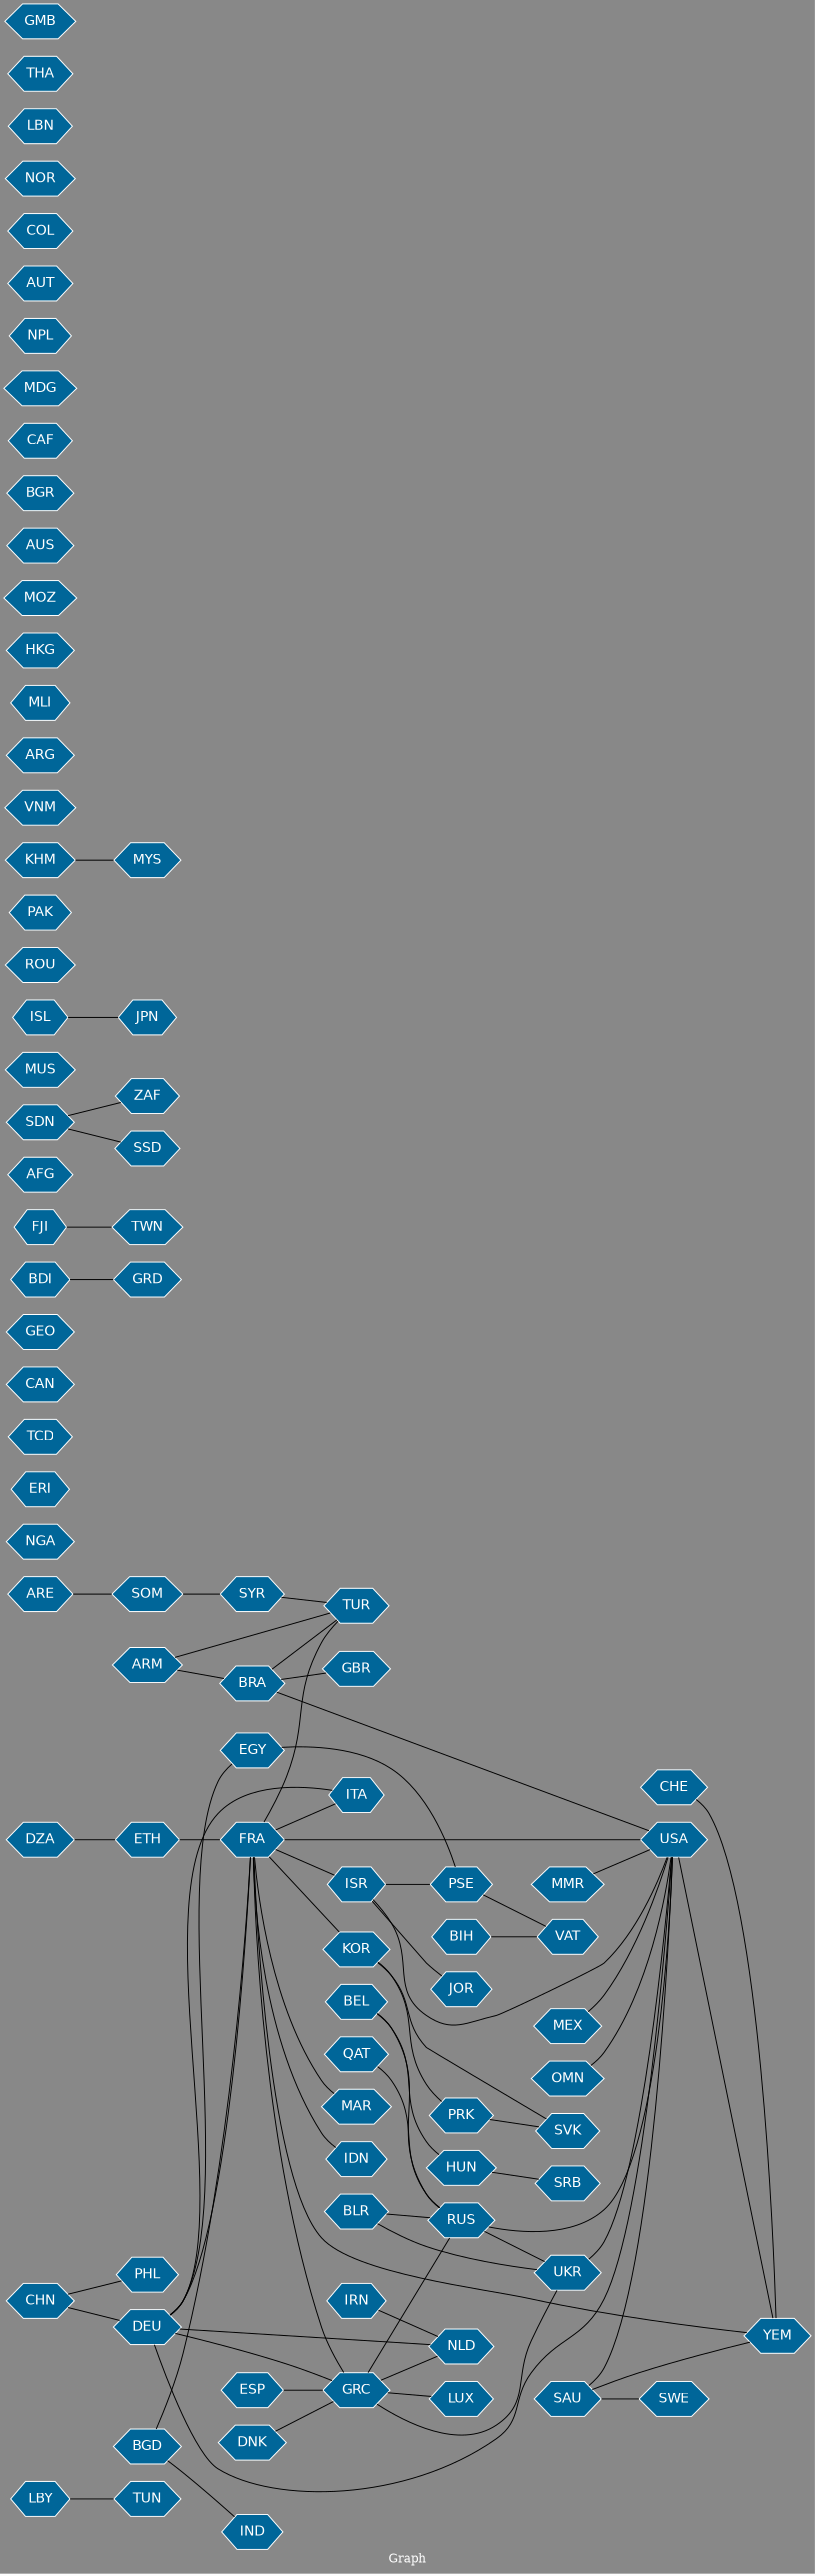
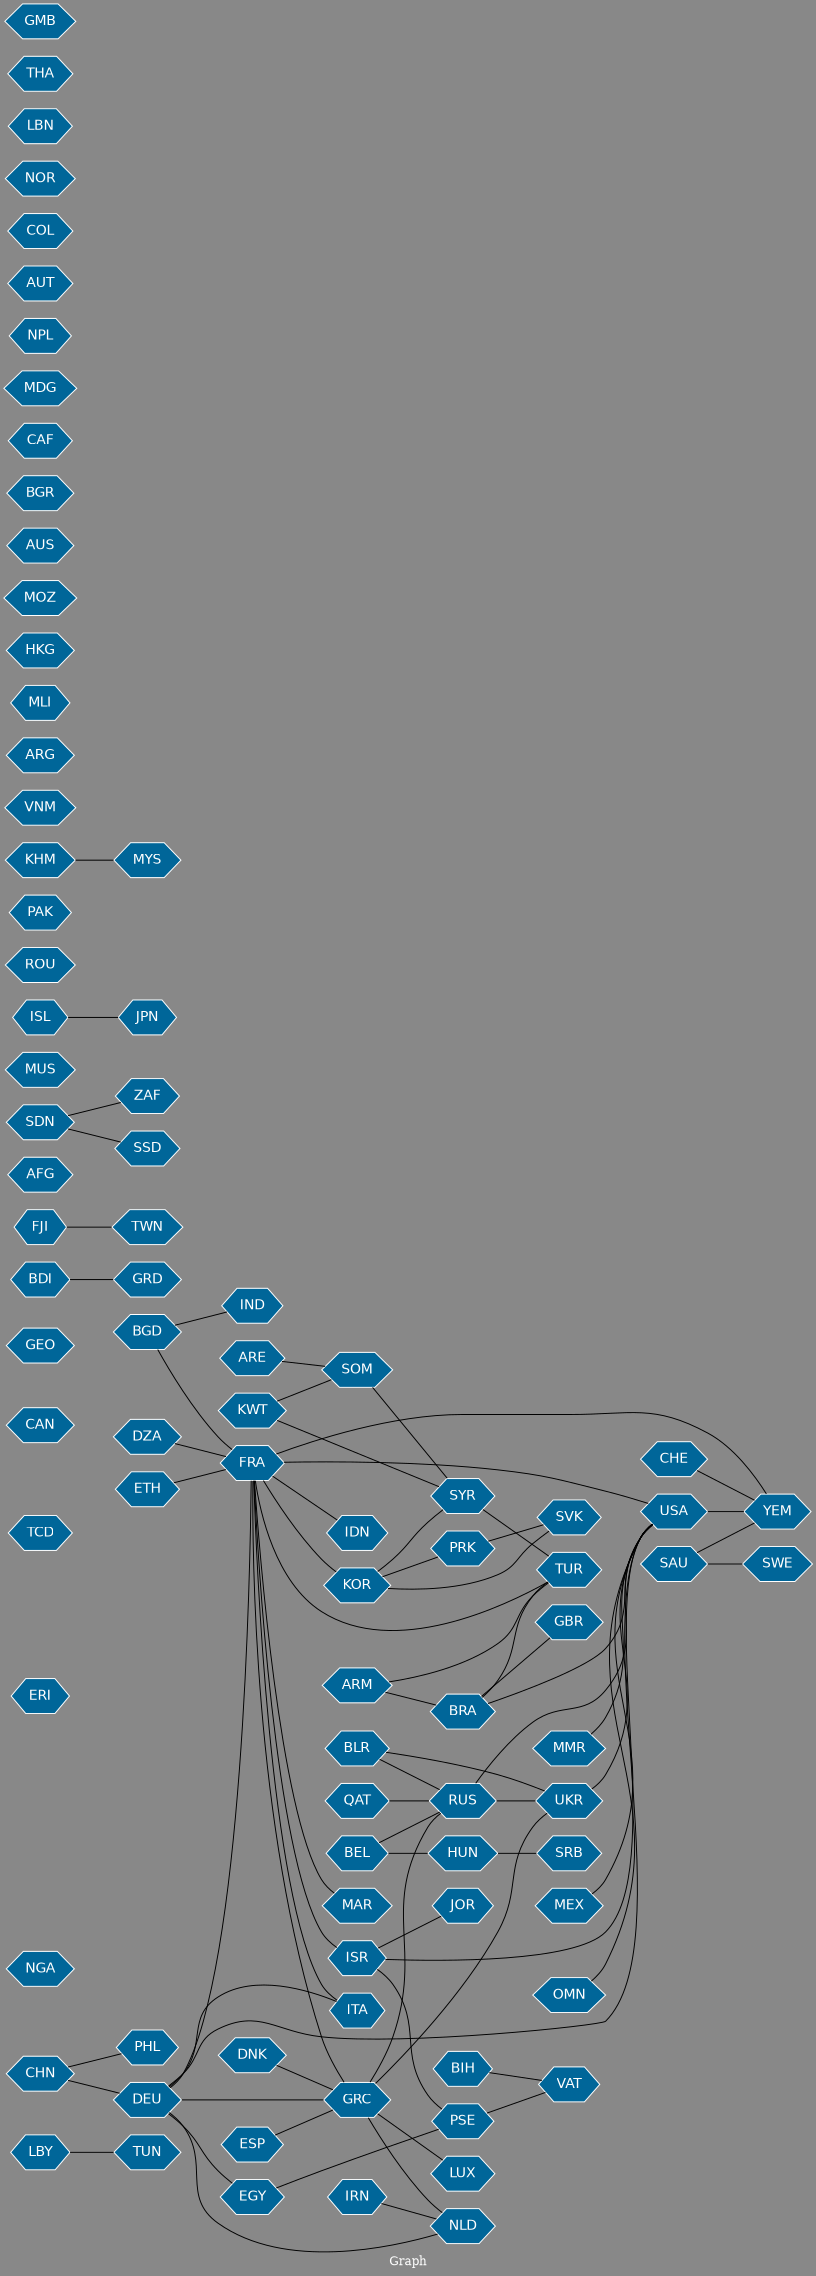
node "KWT": added
edge "SYR" -- "KOR": added
edge "DZA" -- "ETH": now "DZA" -- "FRA"
edge "USA" -- "SAU": removed
